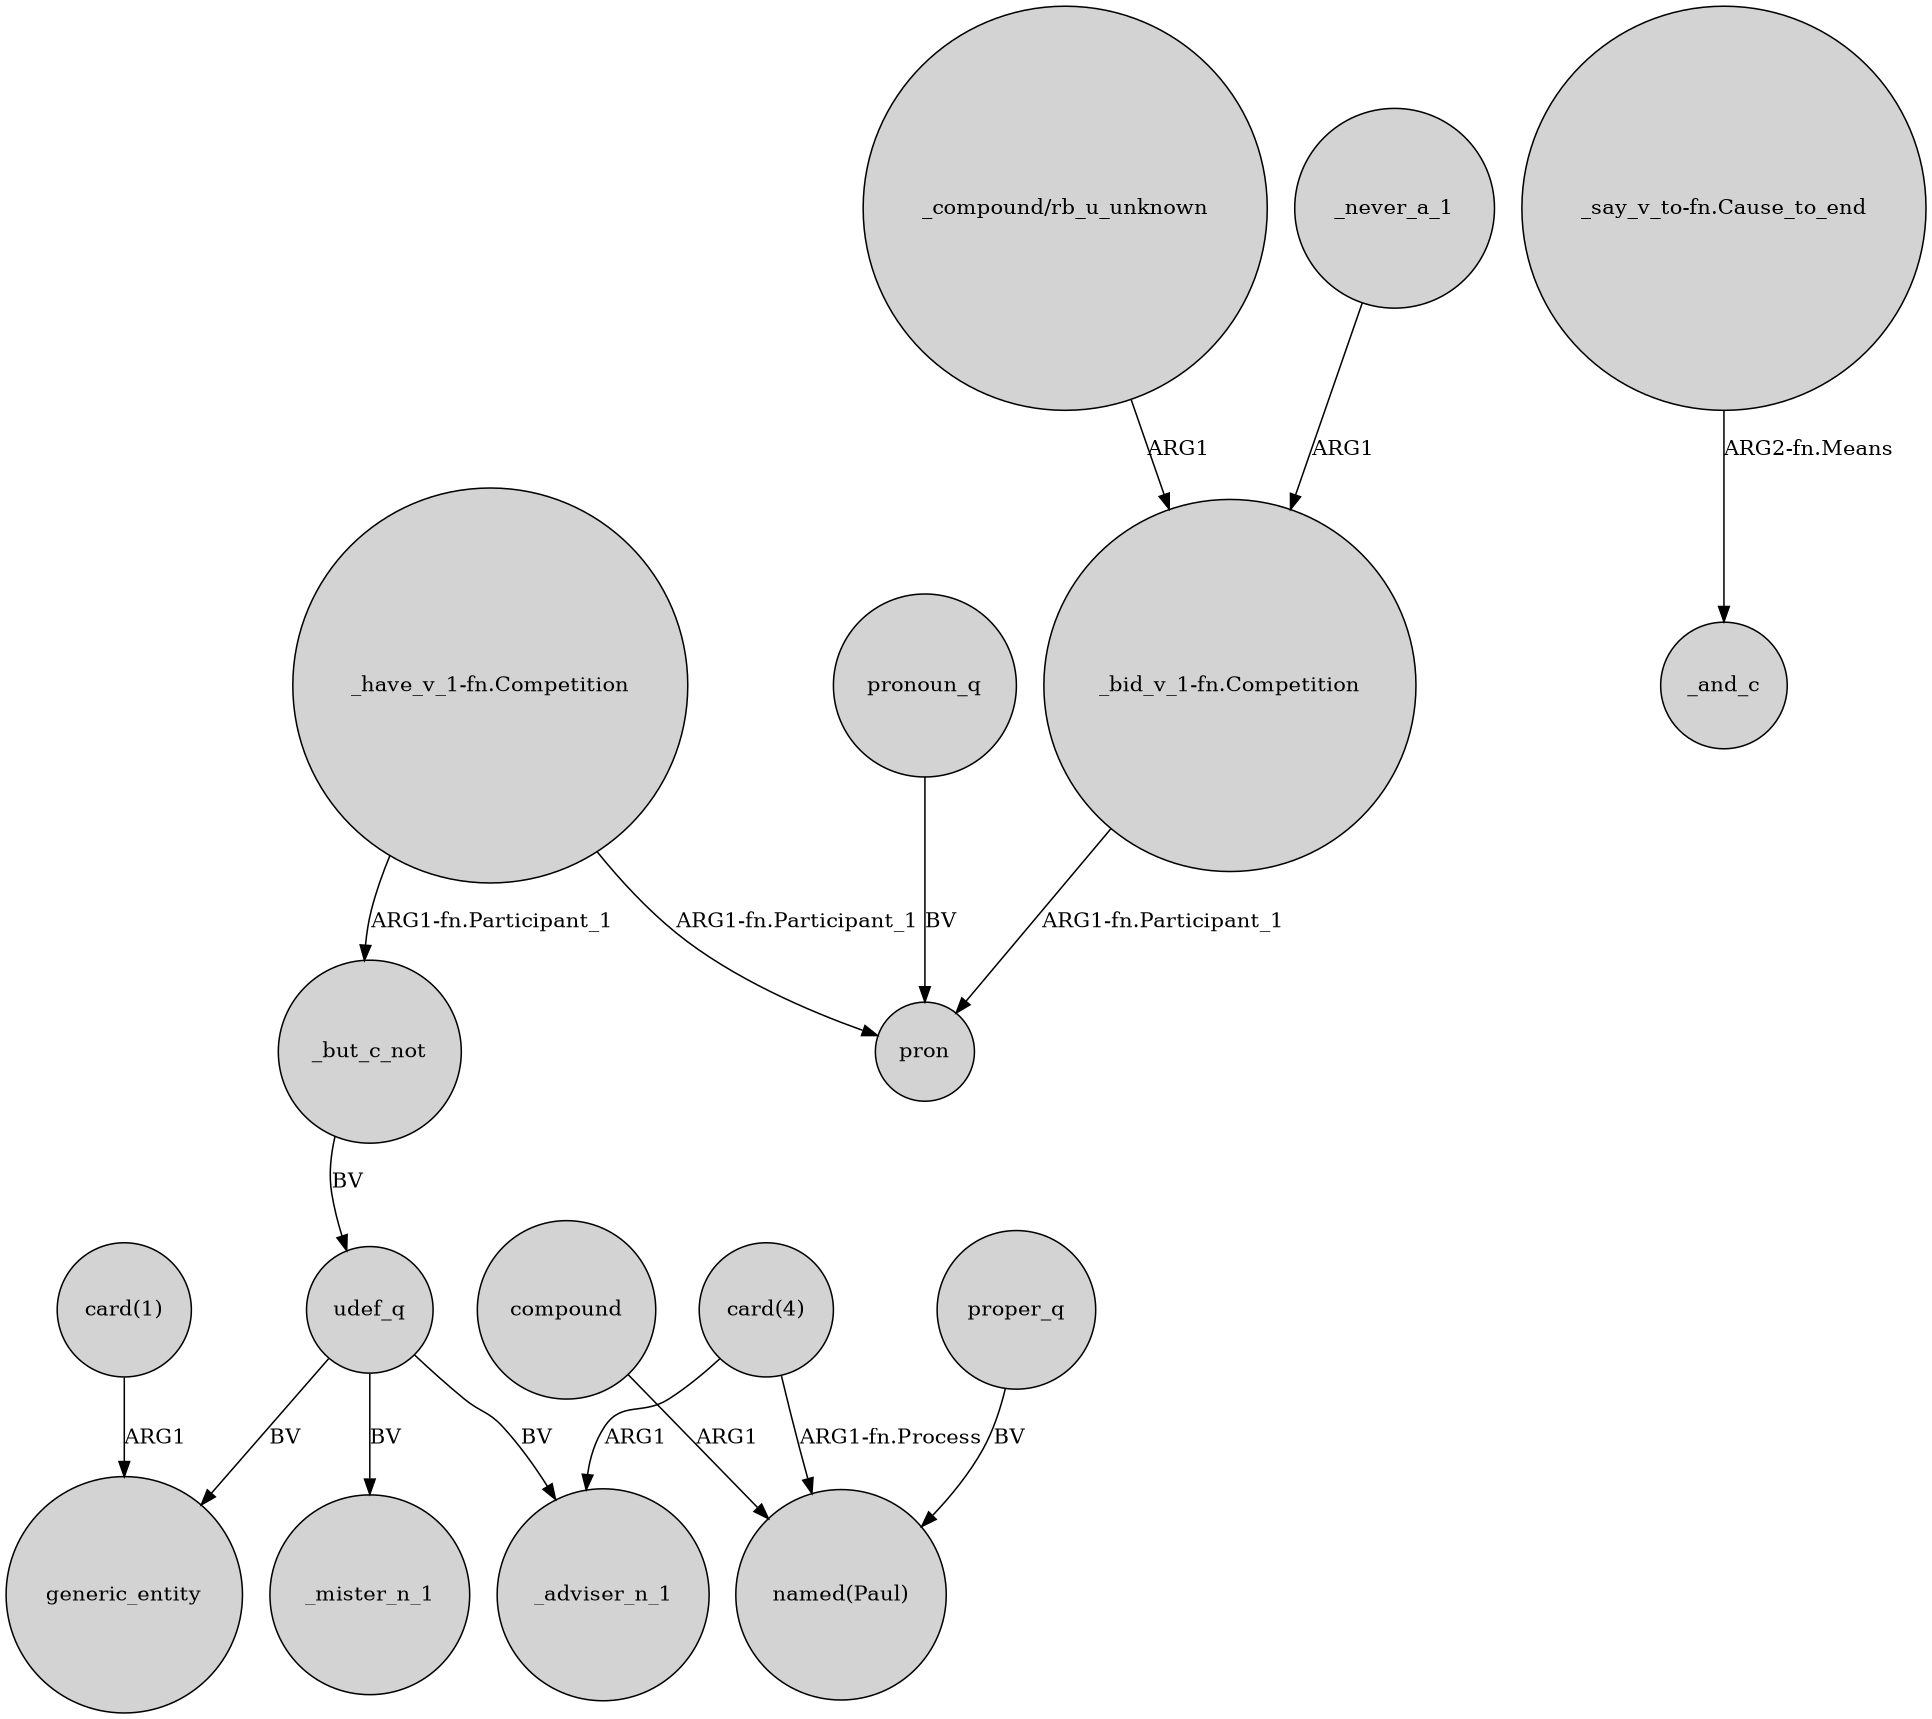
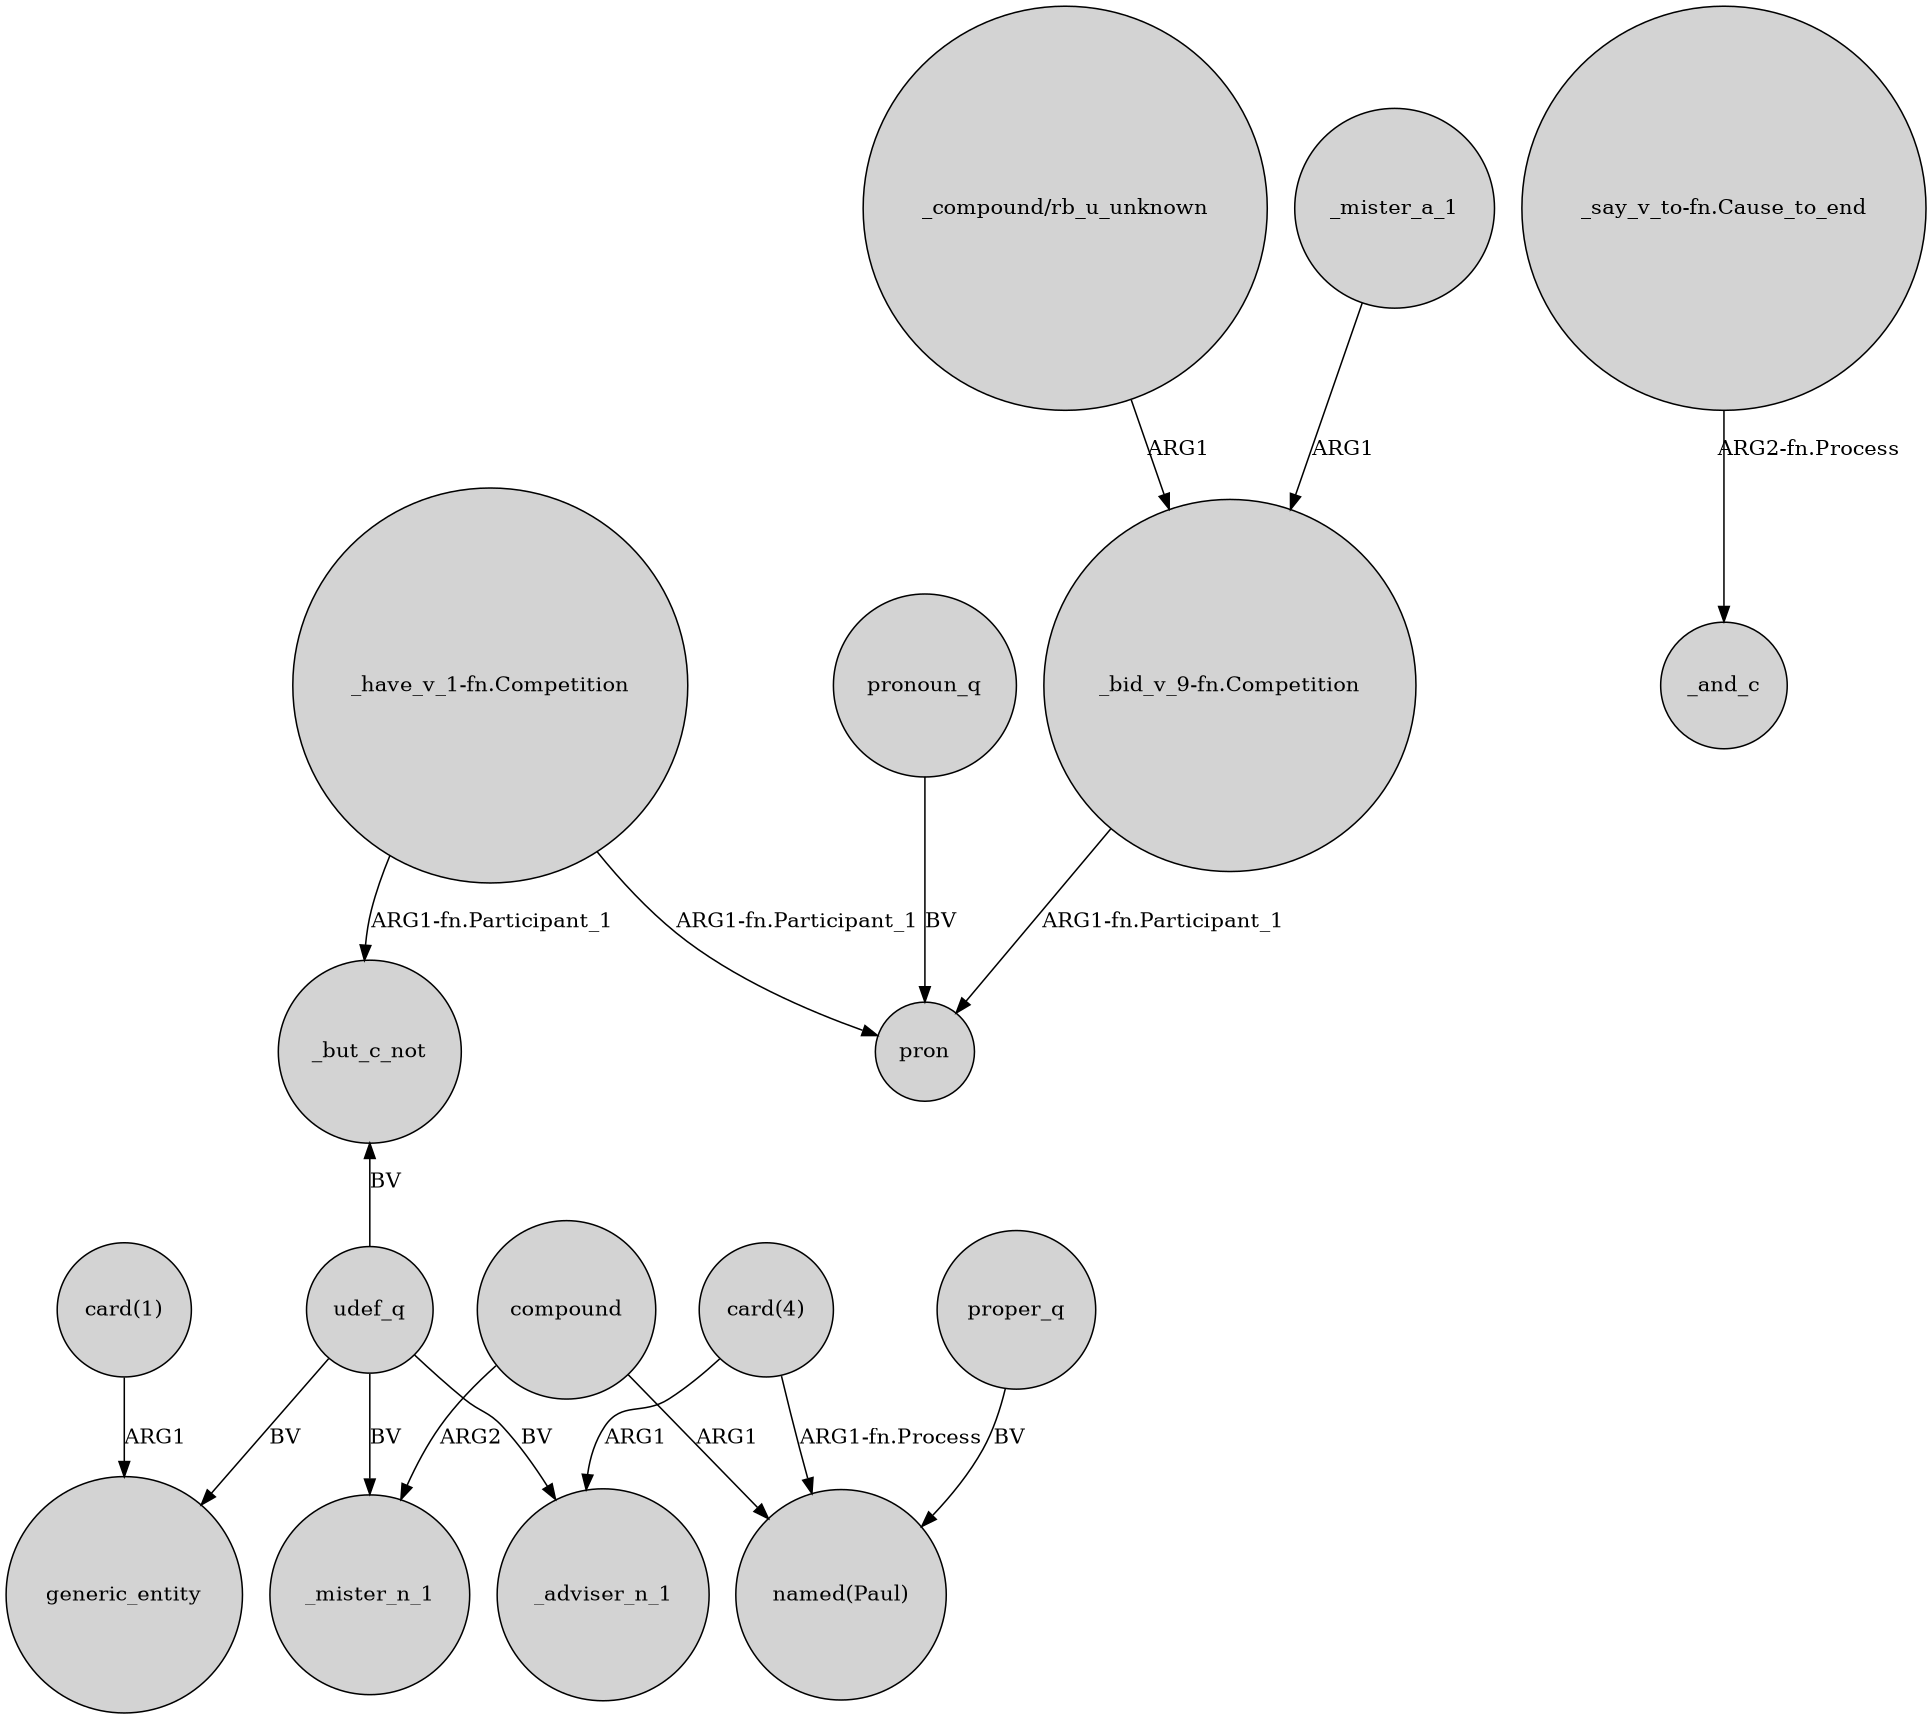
node "_never_a_1": label "_never_a_1" -> "_mister_a_1"
edge "_say_v_to-fn.Cause_to_end" -> "_and_c": label "ARG2-fn.Means" -> "ARG2-fn.Process"
node "_bid_v_1-fn.Competition": label "_bid_v_1-fn.Competition" -> "_bid_v_9-fn.Competition"
edge "_but_c_not" -> "udef_q": reversed
edge "compound" -> "_mister_n_1": added, label "ARG2"
